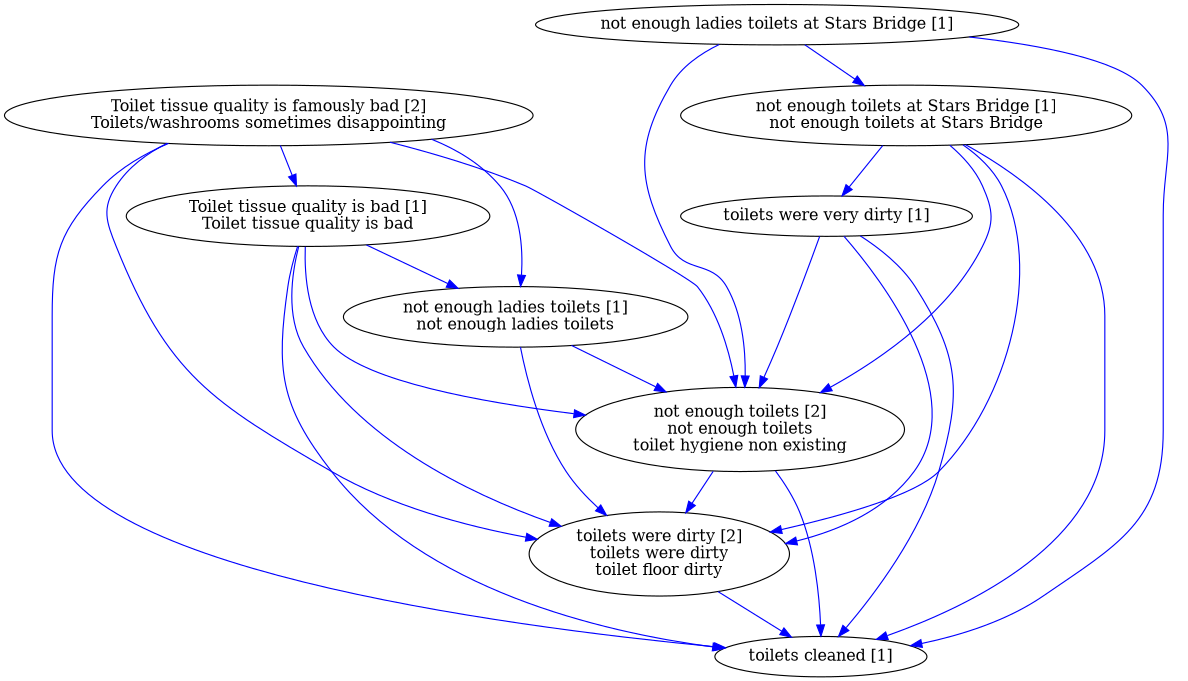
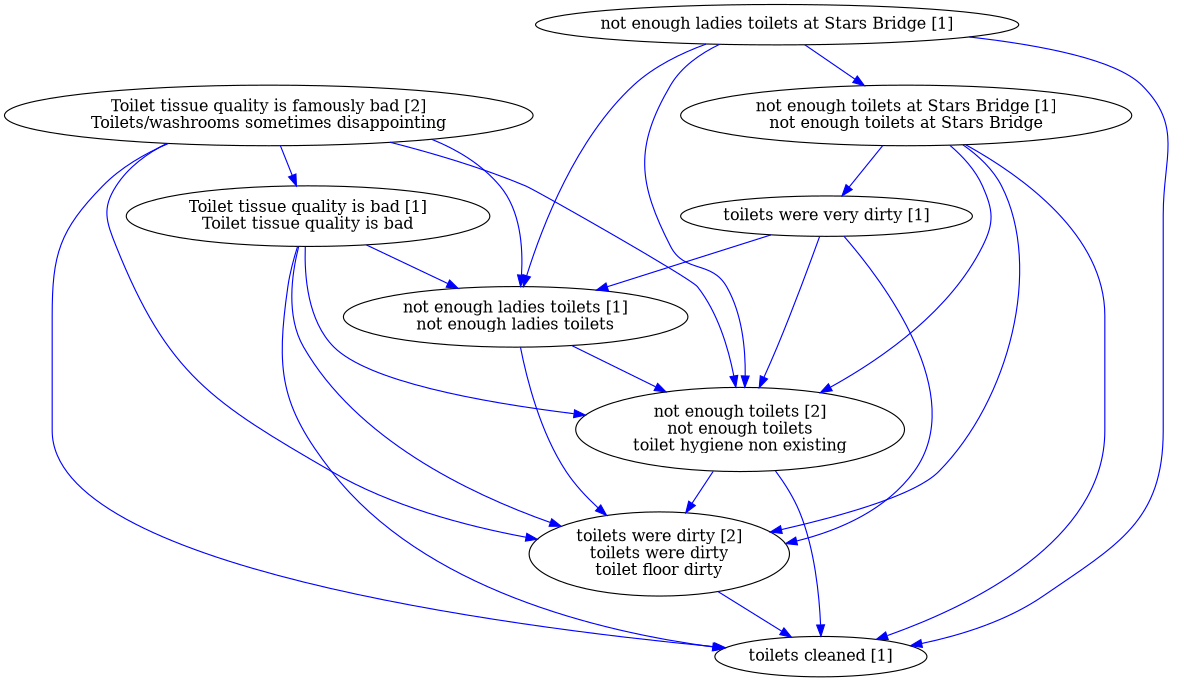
edge "not enough ladies toilets at Stars Bridge [1]" -> "not enough ladies toilets [1] not enough ladies toilets": added
edge "toilets were very dirty [1]" -> "toilets cleaned [1]": now "toilets were very dirty [1]" -> "not enough ladies toilets [1] not enough ladies toilets"
